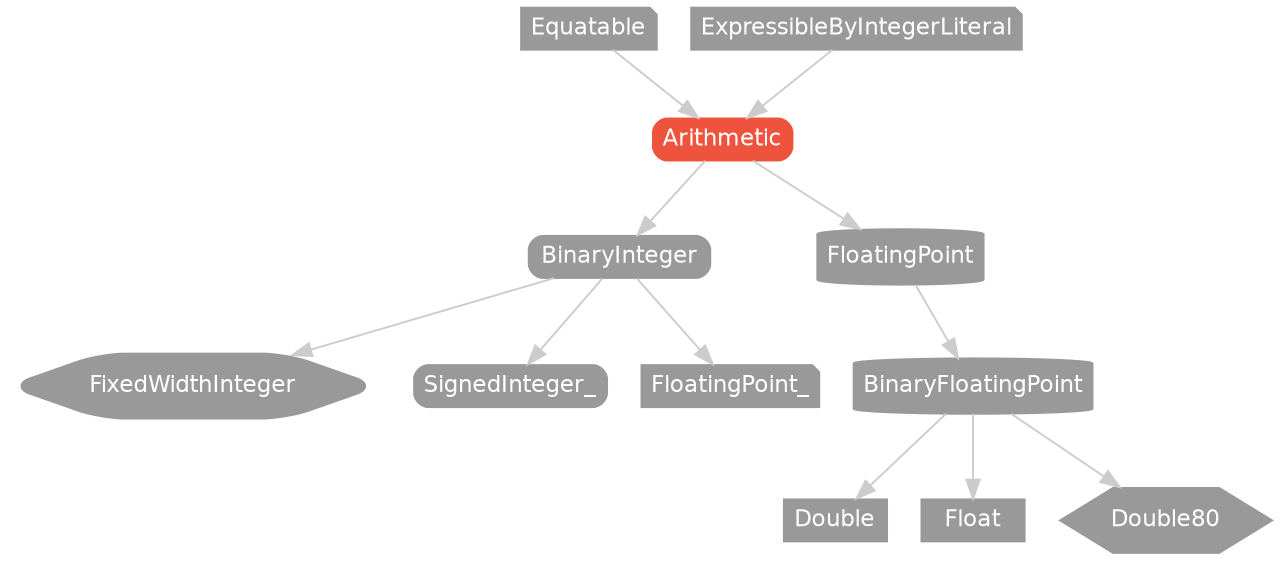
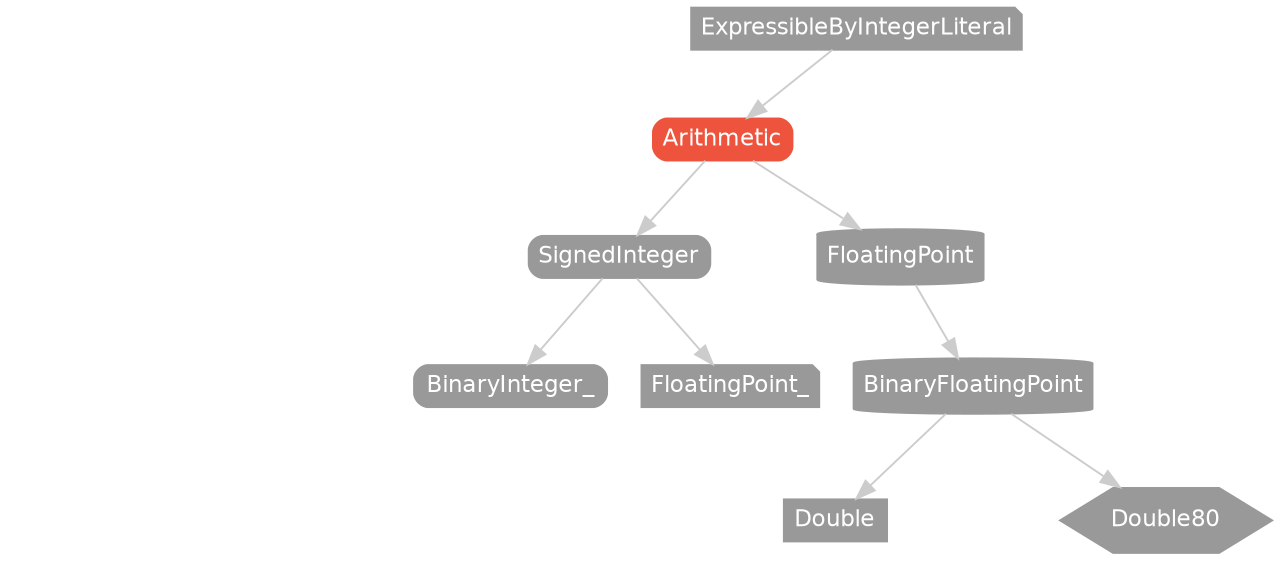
node "Equatable": removed
node "BinaryInteger": label "BinaryInteger" -> "SignedInteger"
node "FixedWidthInteger": removed
node "SignedInteger_": label "SignedInteger_" -> "BinaryInteger_"
node "Float": removed
